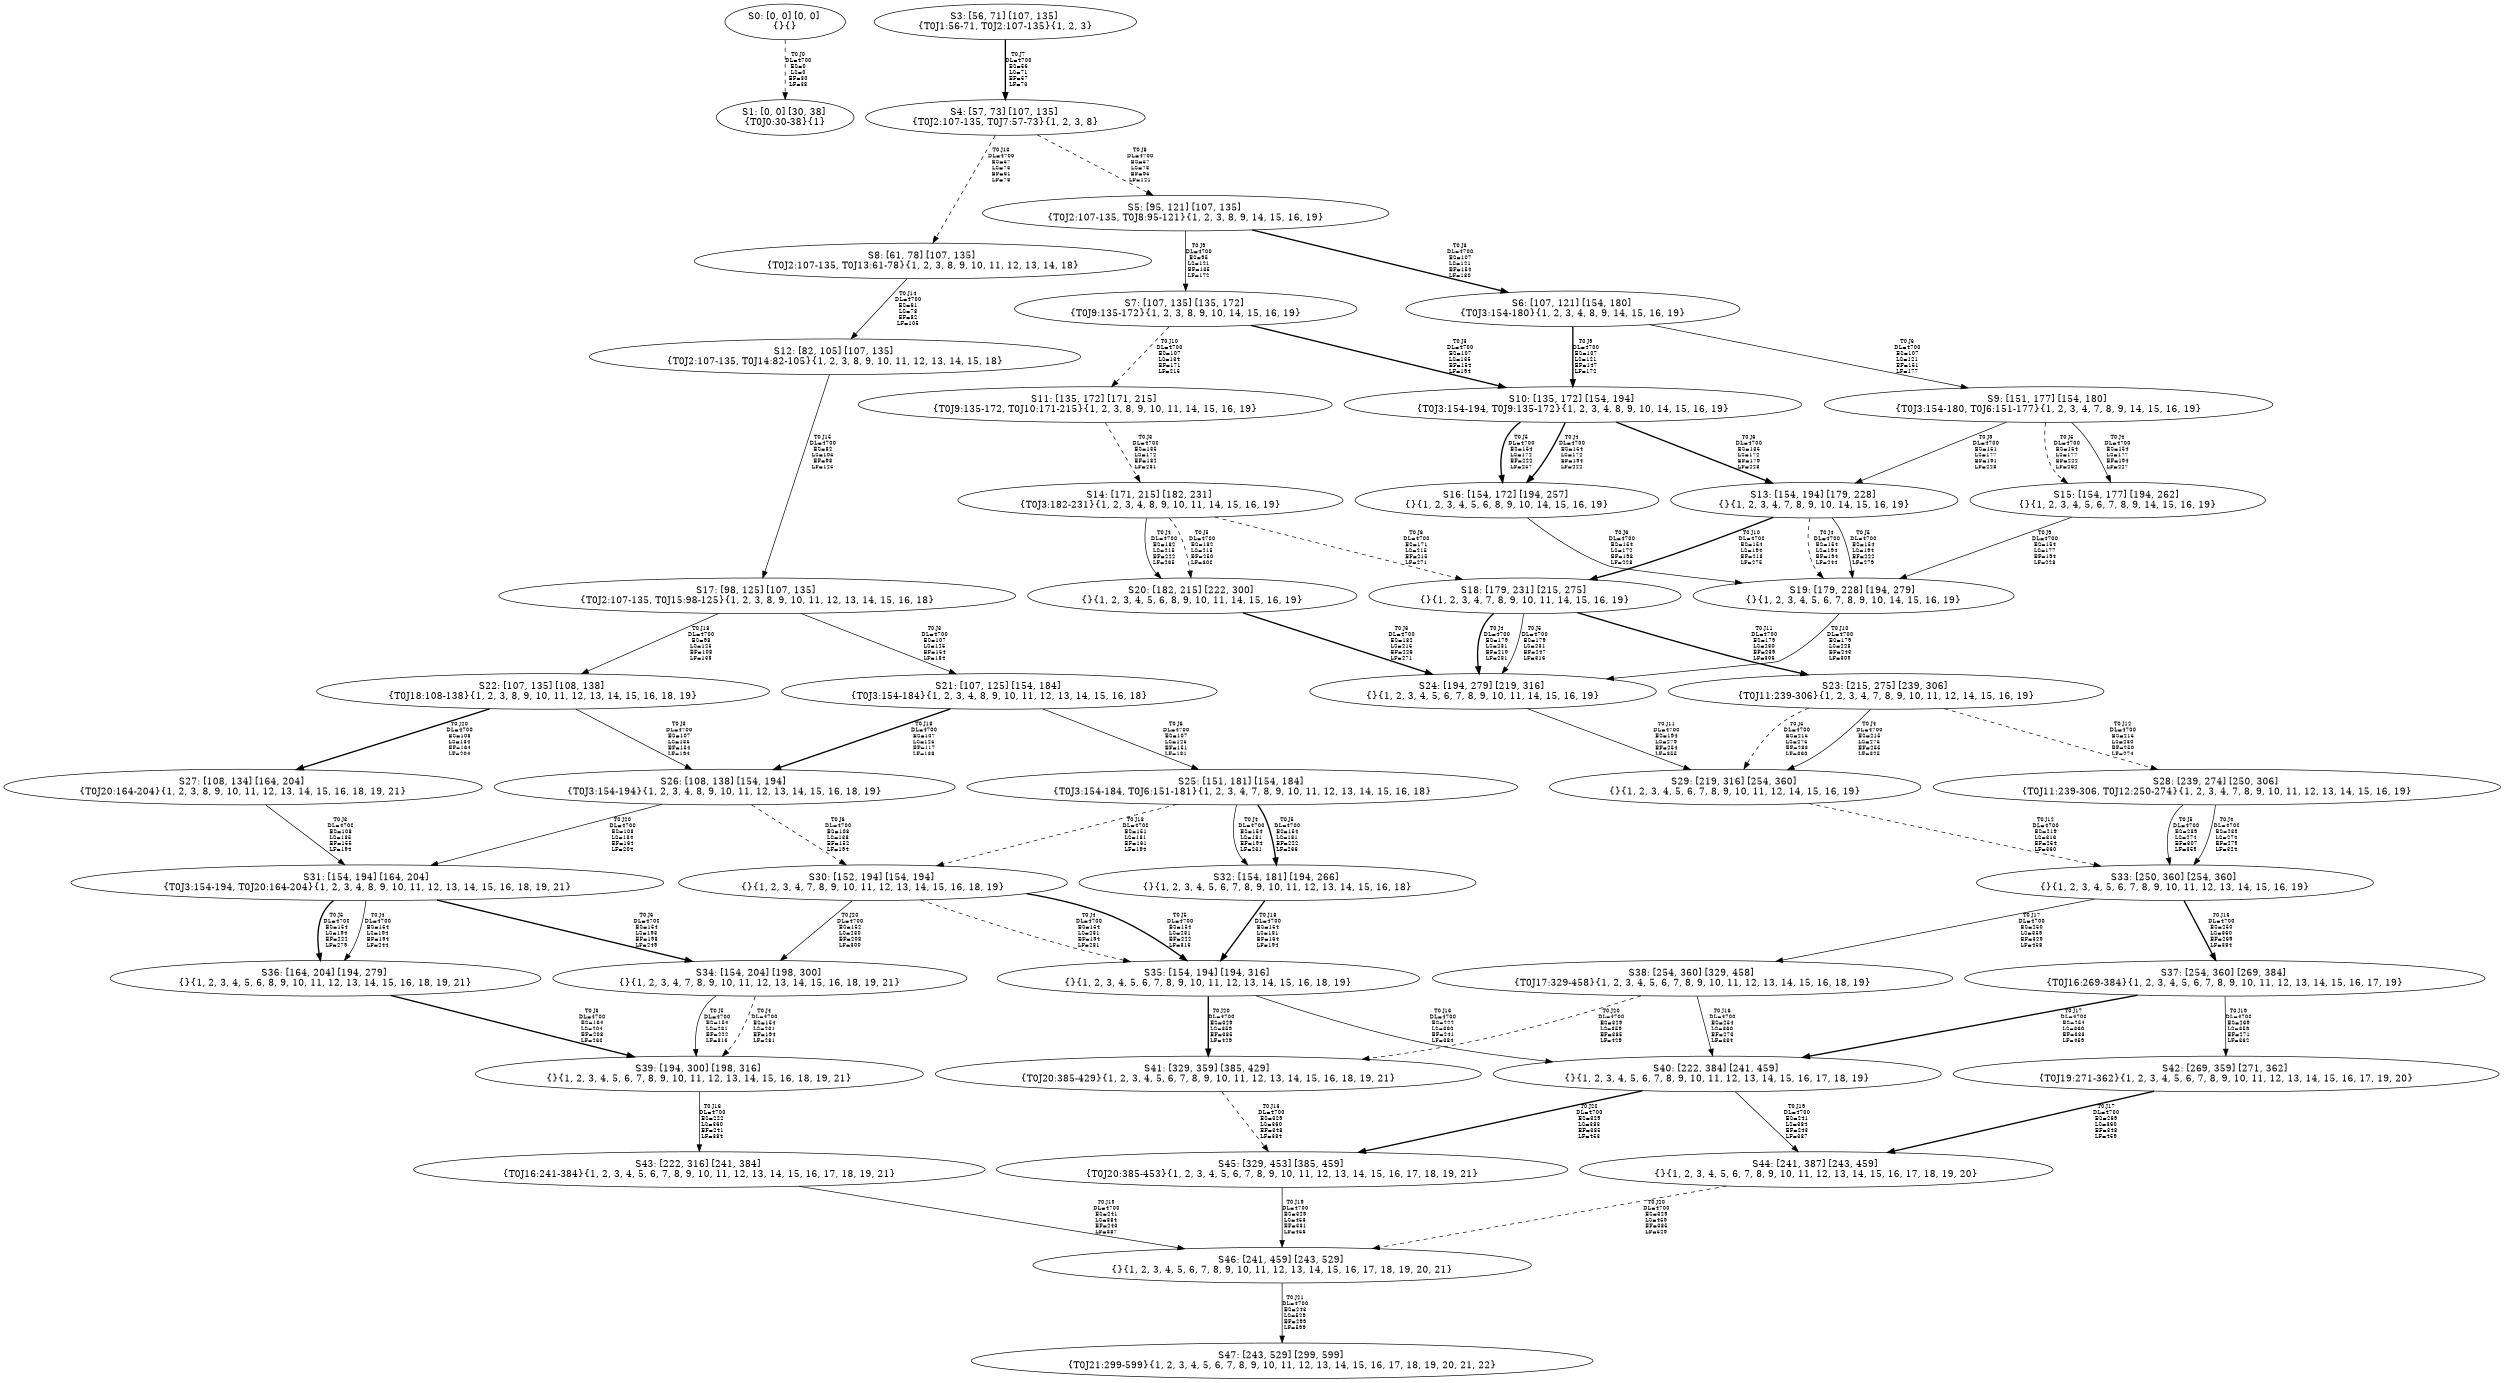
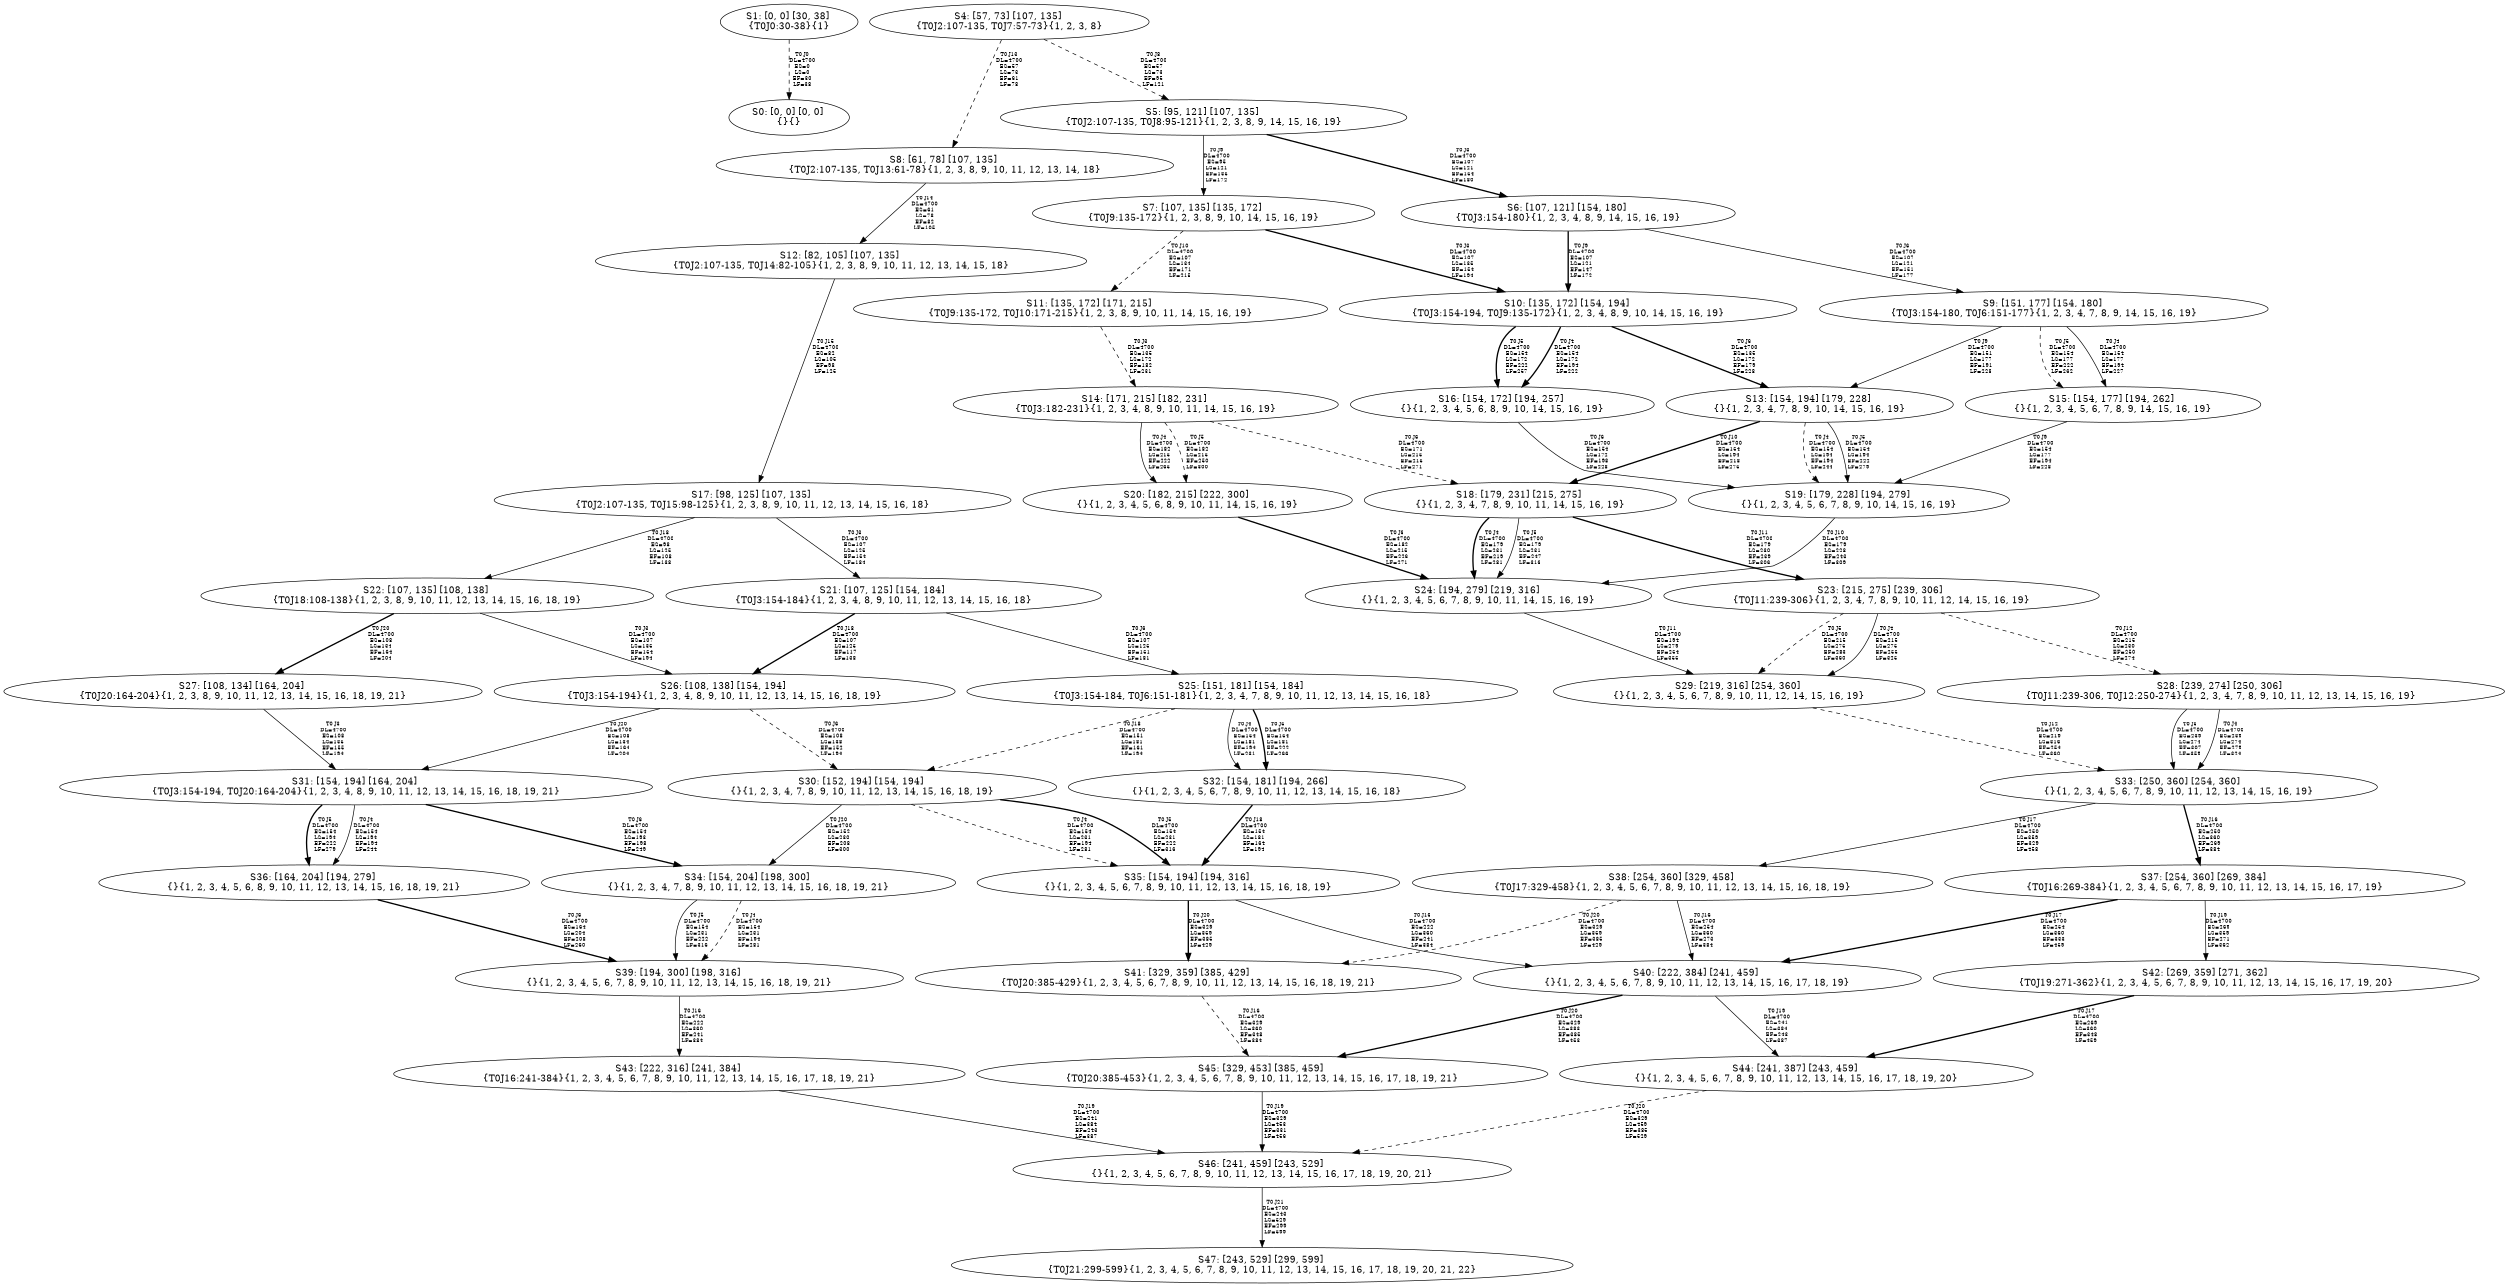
node "S3: [56, 71] [107, 135] {T0J1:56-71, T0J2:107-135}{1, 2, 3}": removed
edge "S0: [0, 0] [0, 0] {}{}" -> "S1: [0, 0] [30, 38] {T0J0:30-38}{1}": reversed
